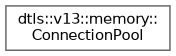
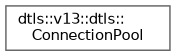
node "dtls::v13::memory:: ConnectionPool": label "dtls::v13::memory:: ConnectionPool" -> "dtls::v13::dtls:: ConnectionPool"
